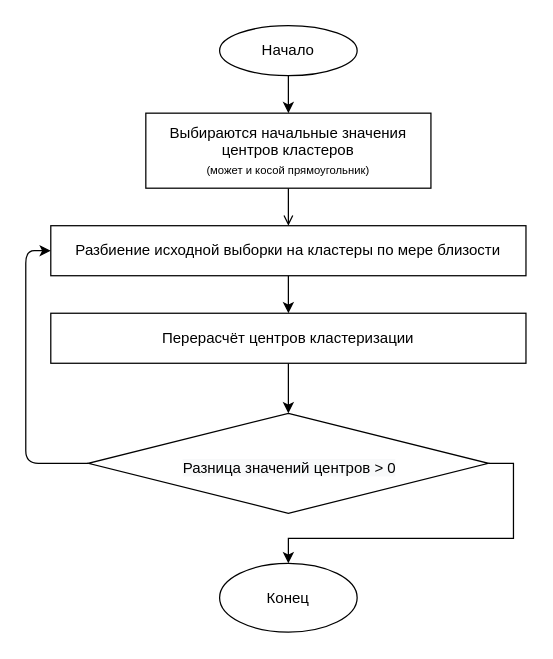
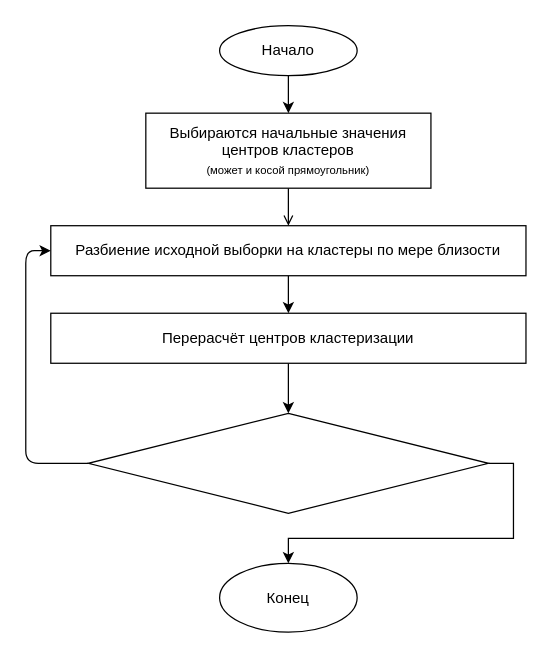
node "Разница значений центров > 0": removed
